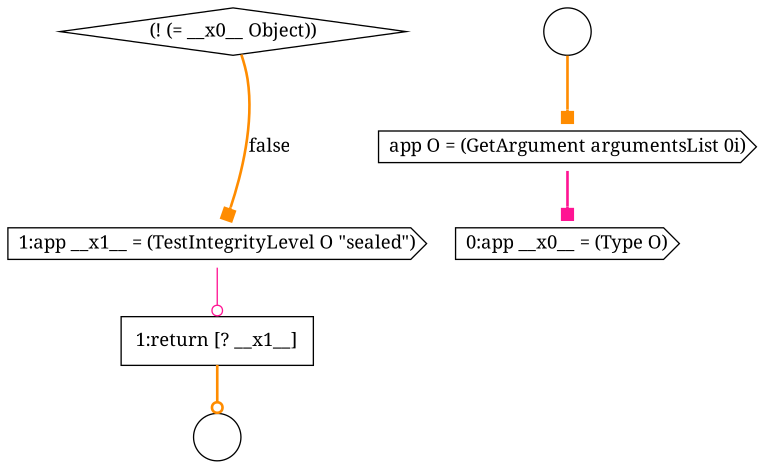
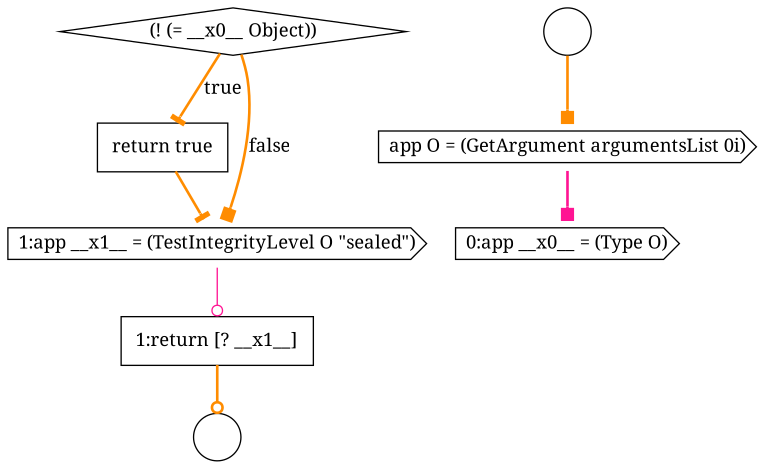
node "return true": added
